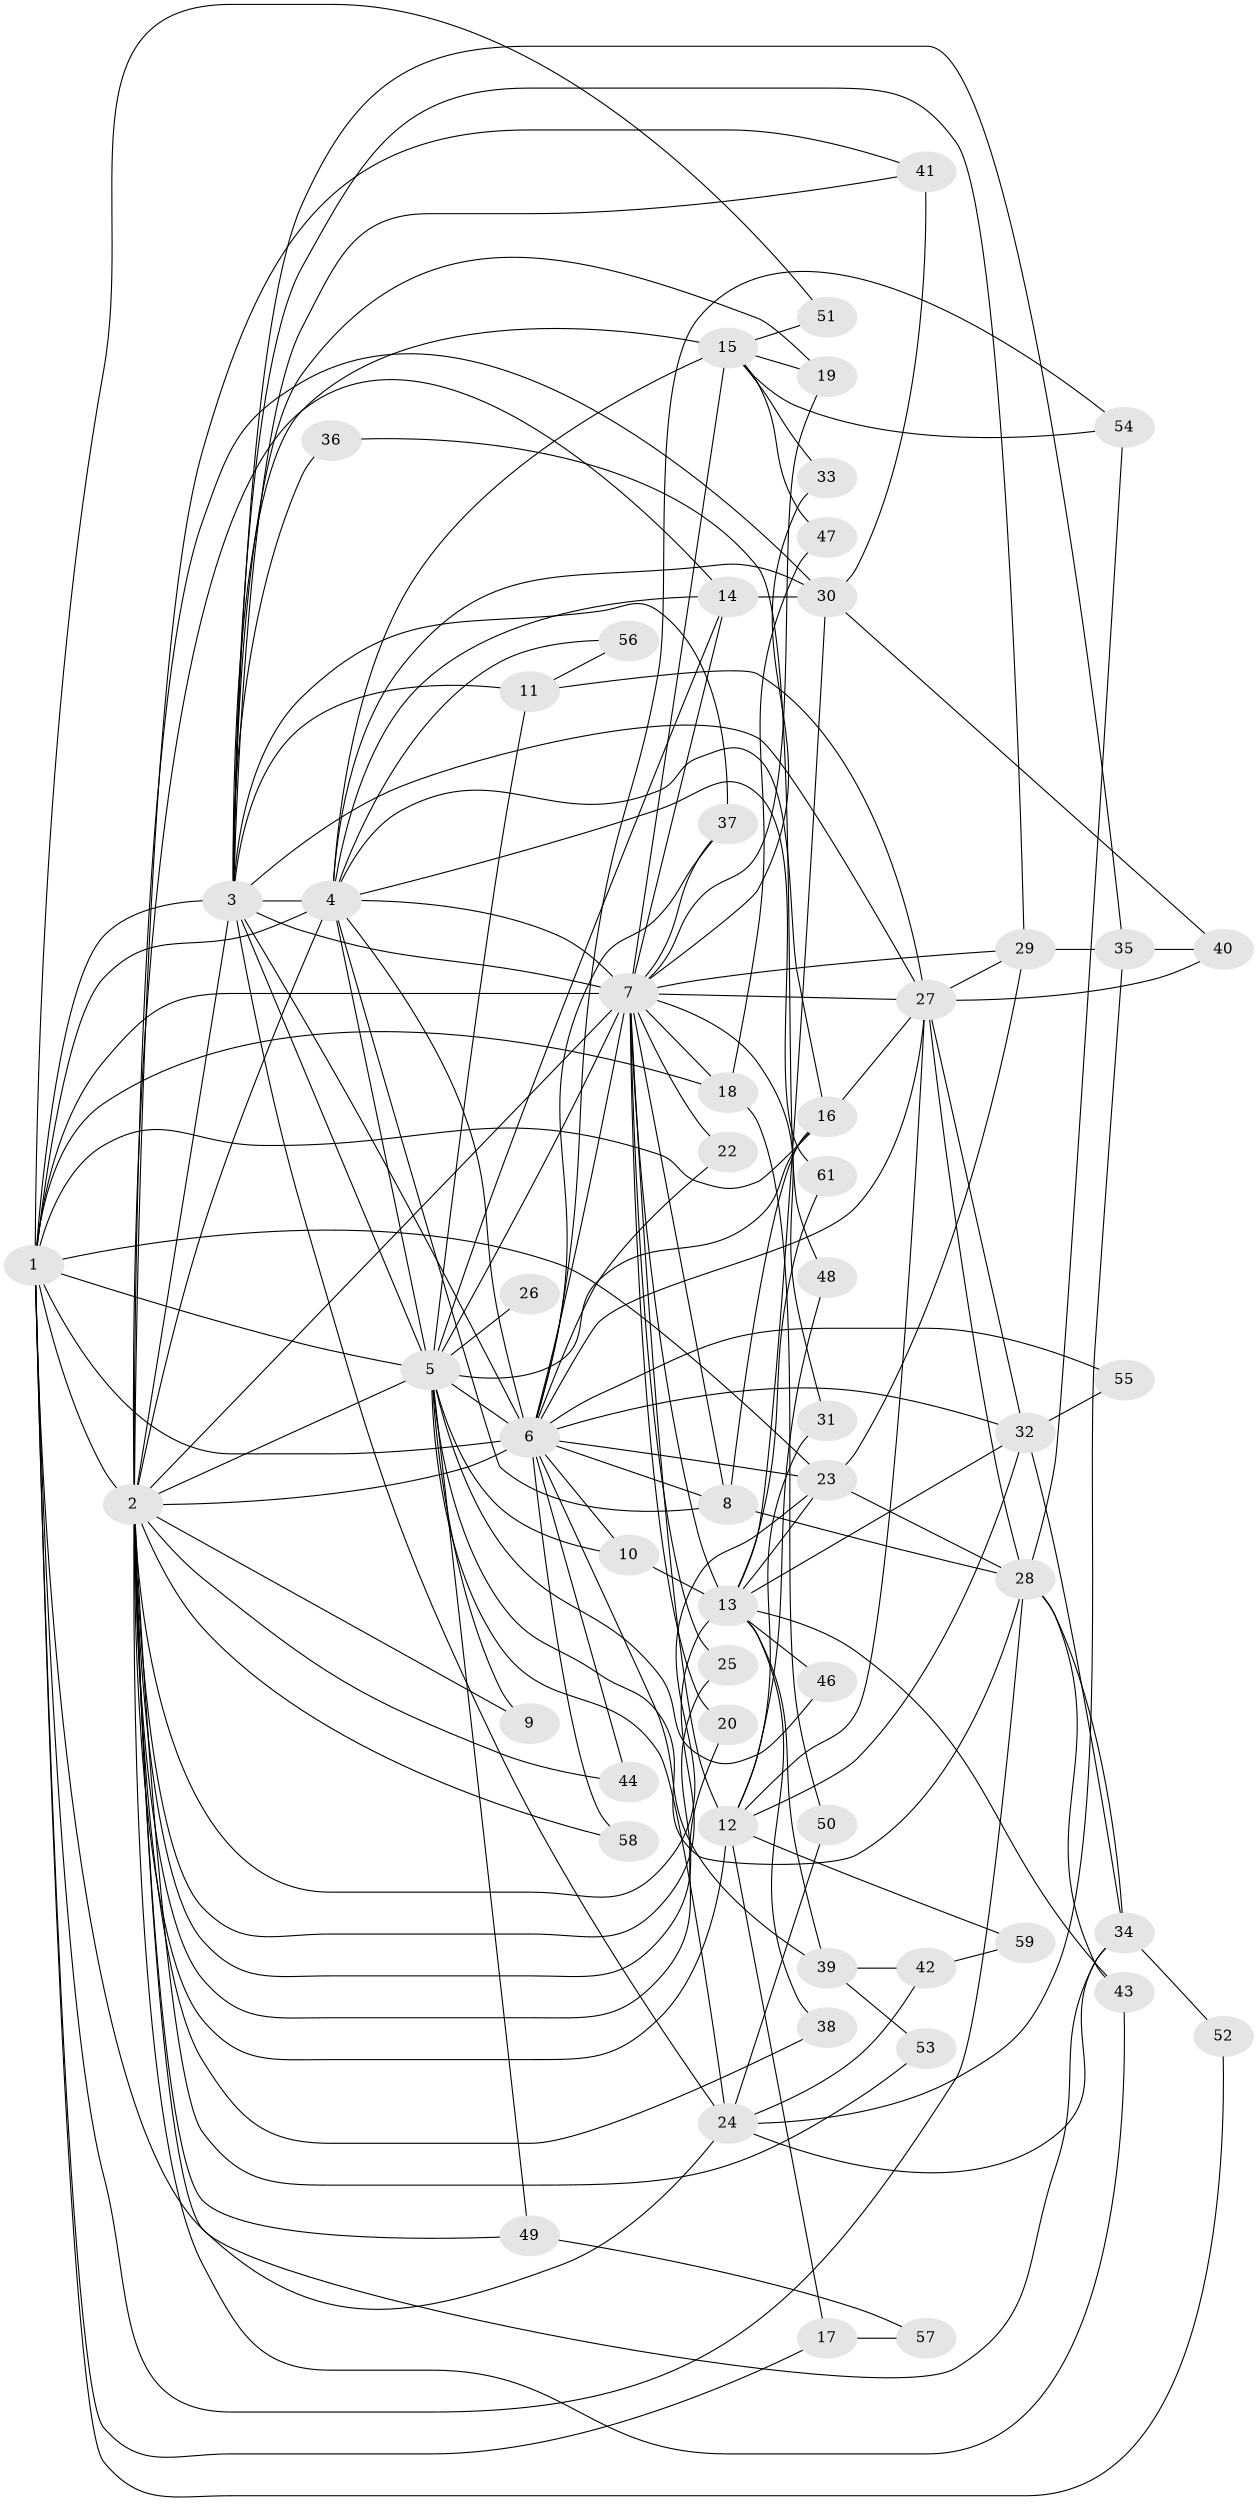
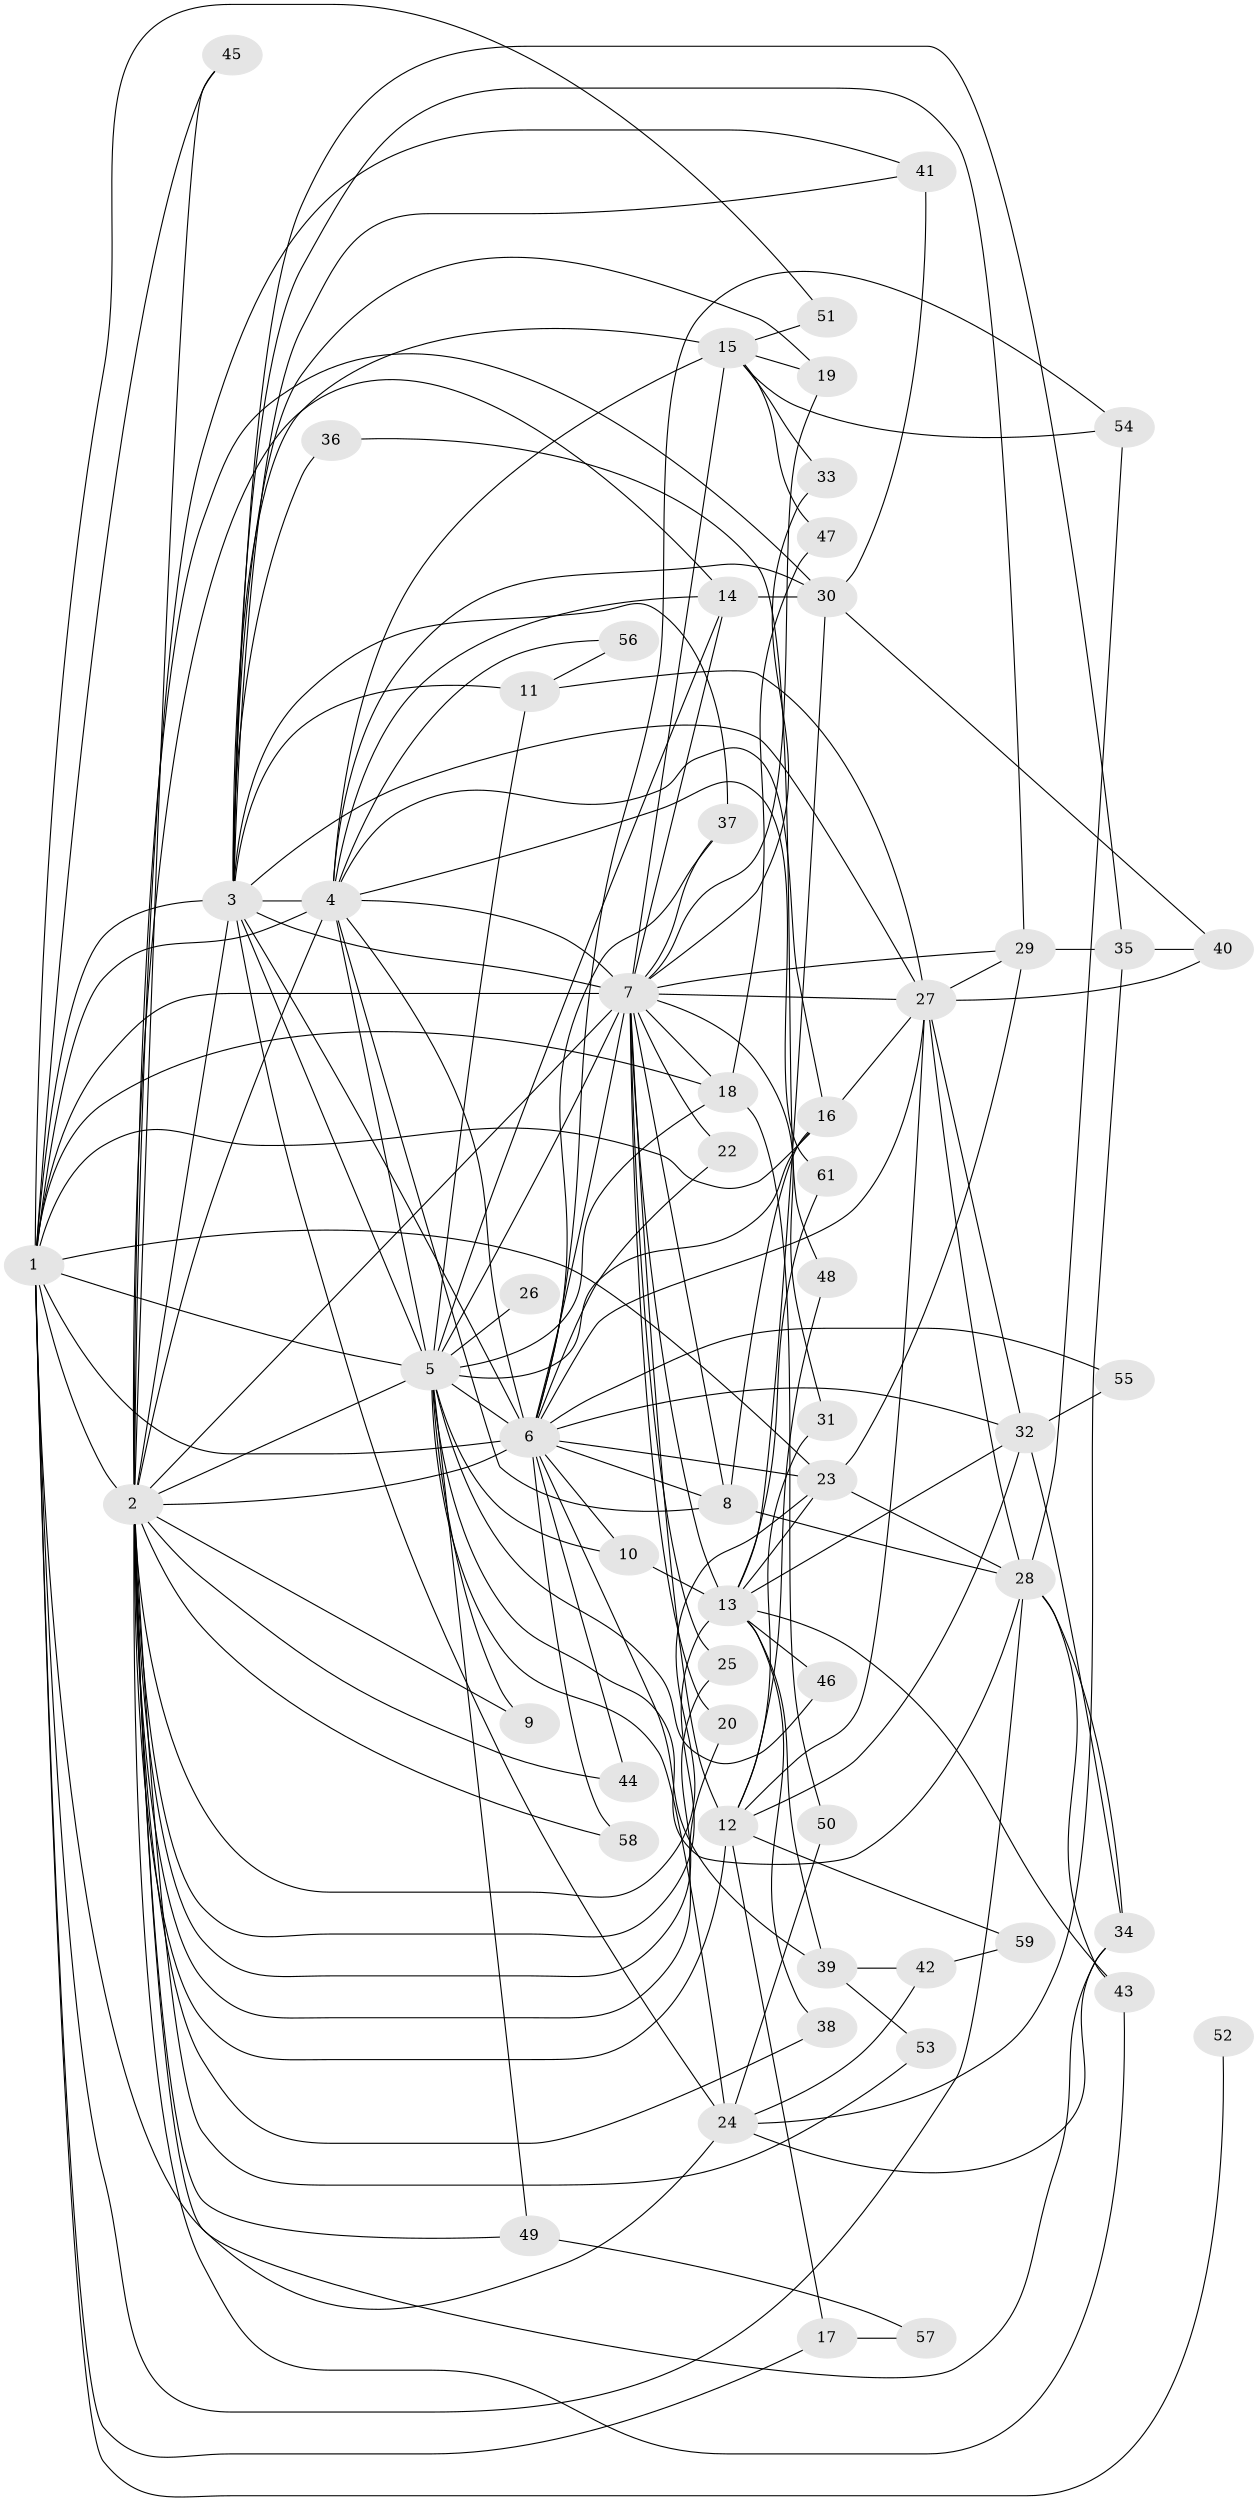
node "45": added
edge "18" -- "5": added
edge "34" -- "52": removed
